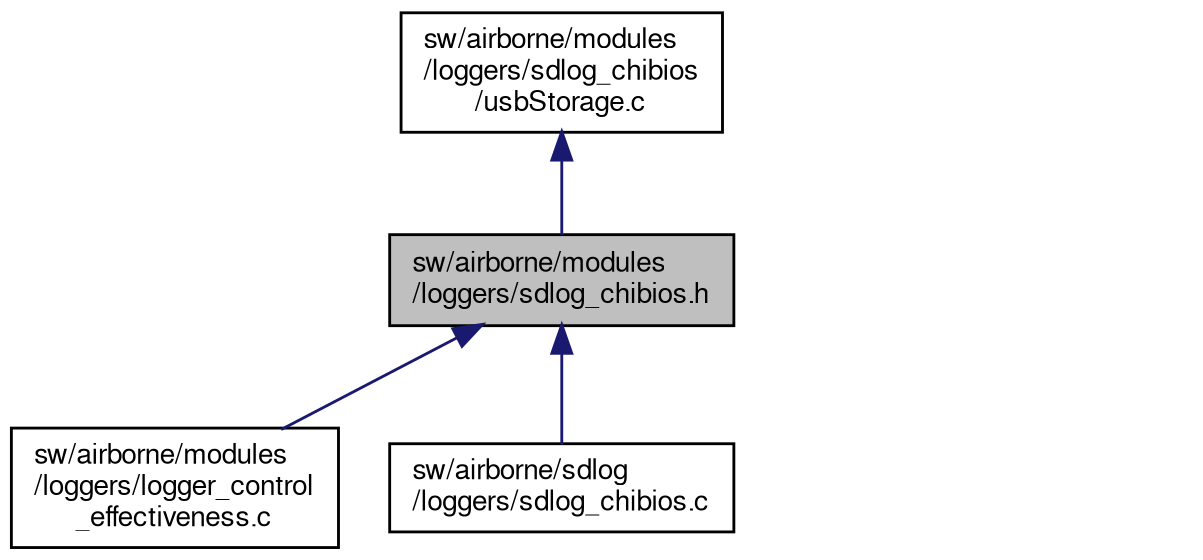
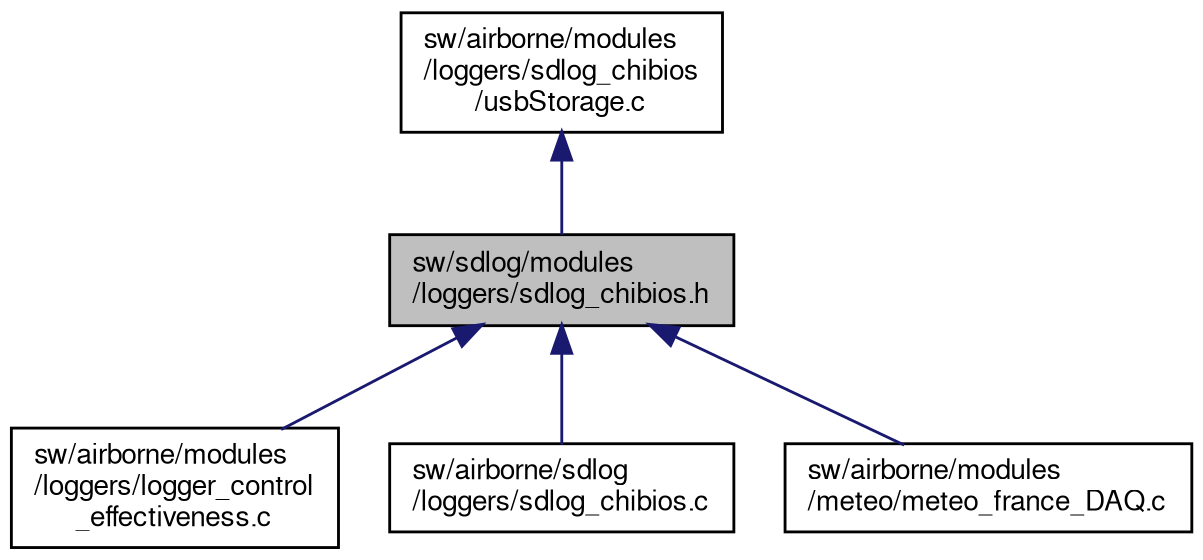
node "sw/airborne/modules /loggers/sdlog_chibios.h": label "sw/airborne/modules /loggers/sdlog_chibios.h" -> "sw/sdlog/modules /loggers/sdlog_chibios.h"
node "sw/airborne/modules /meteo/meteo_france_DAQ.c": added
